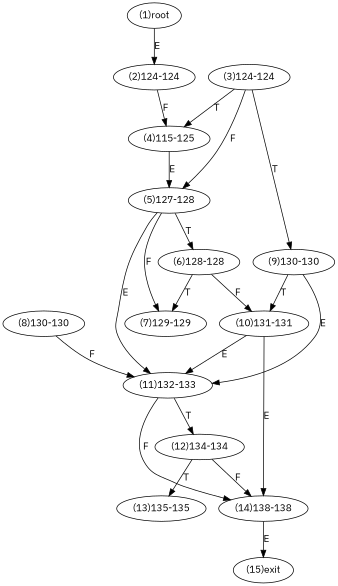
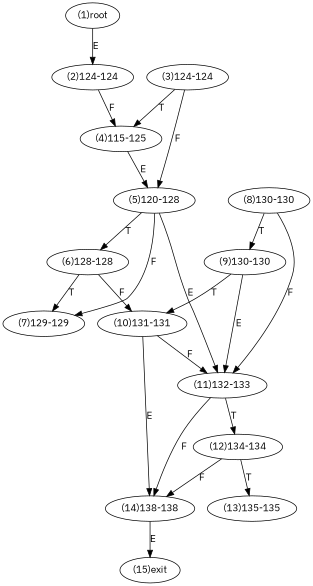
edge "(3)124-124" -> "(9)130-130": now "(8)130-130" -> "(9)130-130"
node "(5)127-128": label "(5)127-128" -> "(5)120-128"
edge "(10)131-131" -> "(11)132-133": label "E" -> "F"
